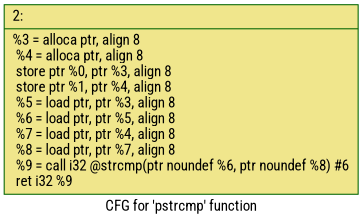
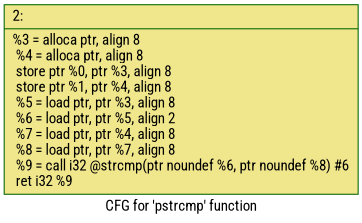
node "2:": text "%6 = load ptr, ptr %5, align 8" -> "%6 = load ptr, ptr %5, align 2"
